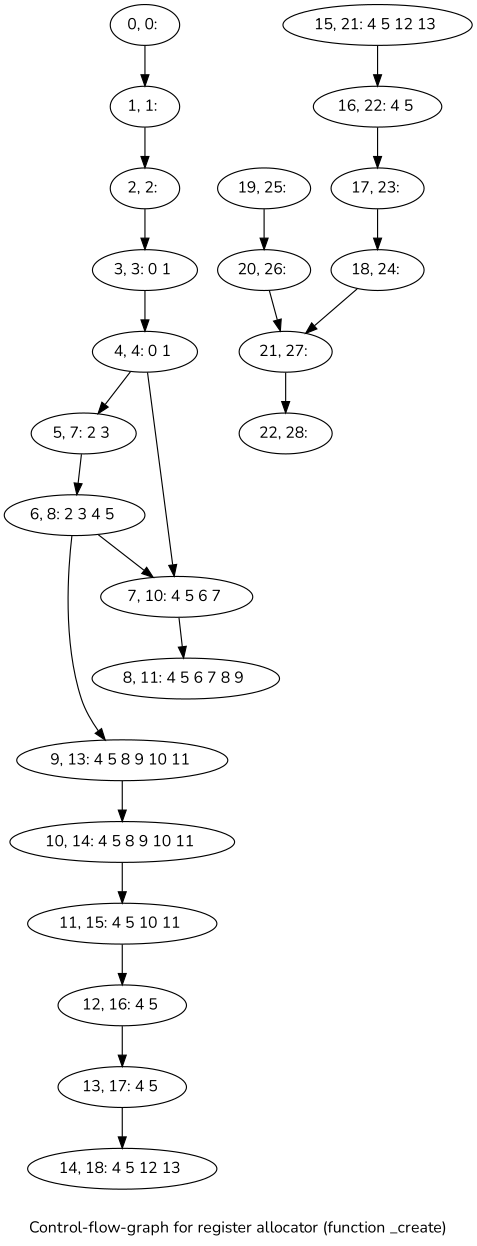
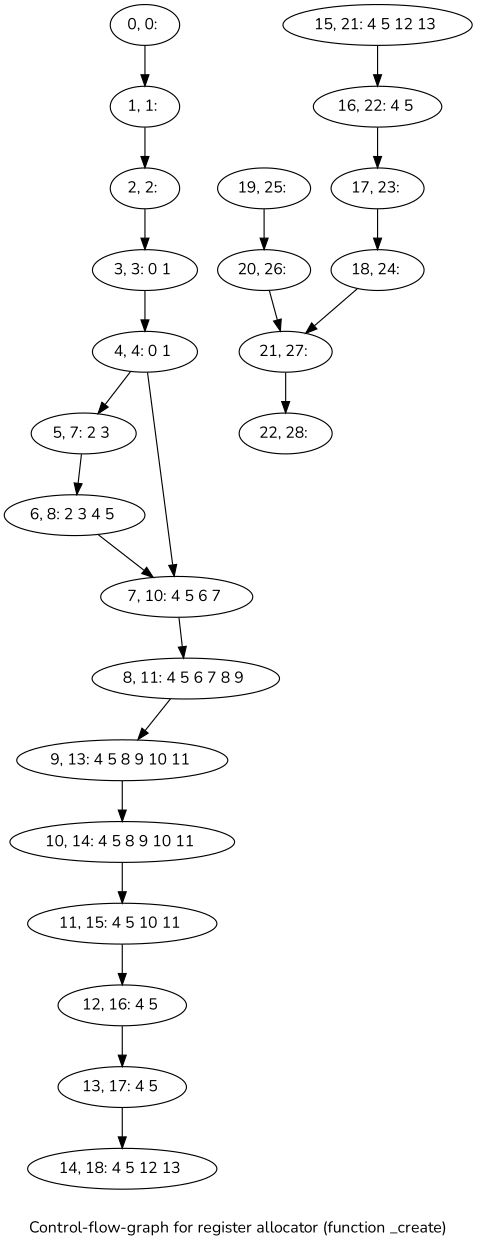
edge "6, 8: 2 3 4 5" -> "9, 13: 4 5 8 9 10 11": now "8, 11: 4 5 6 7 8 9" -> "9, 13: 4 5 8 9 10 11"
